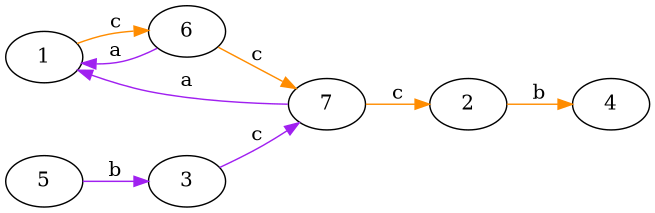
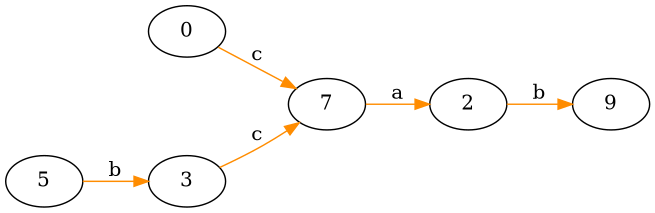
node "6": label "6" -> "0"
node "1": removed
edge "7" -> "2": label "c" -> "a"
node "4": label "4" -> "9"
edge "3" -> "7": color purple -> darkorange
edge "5" -> "3": color purple -> darkorange
